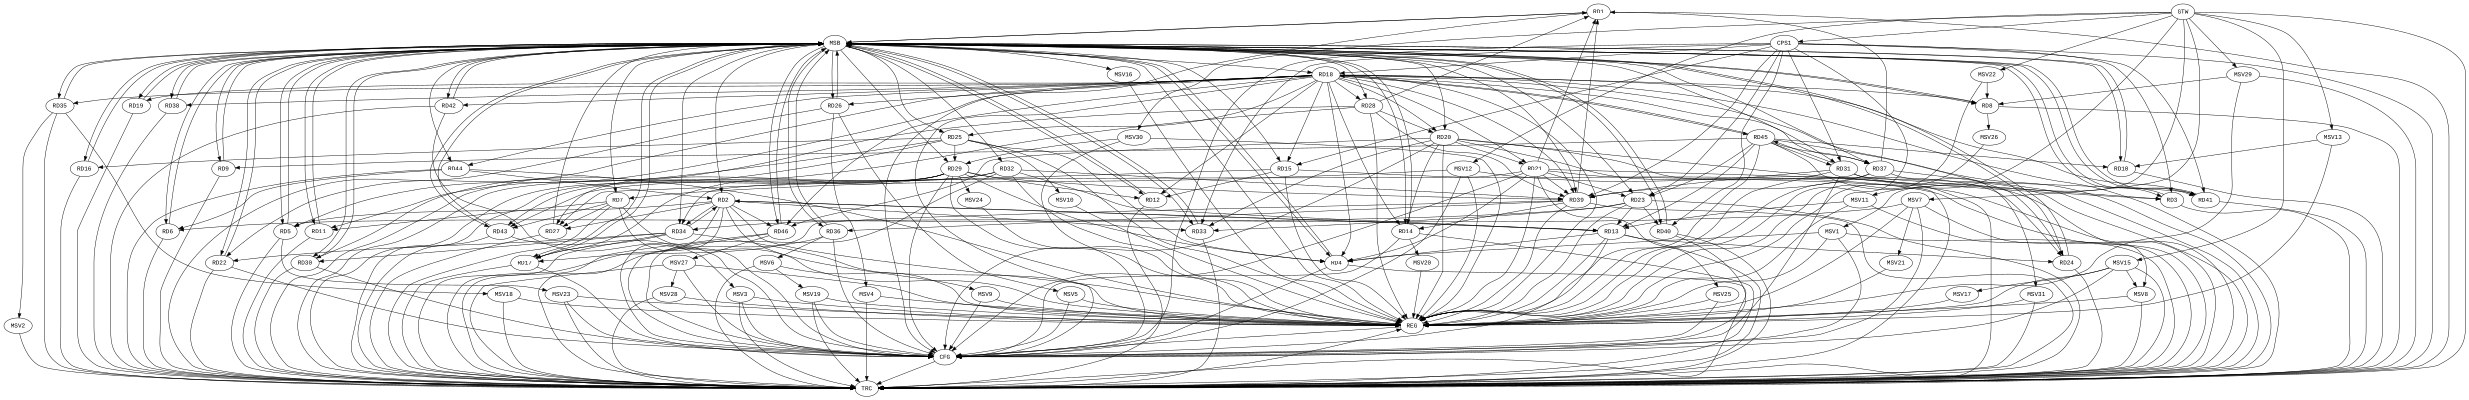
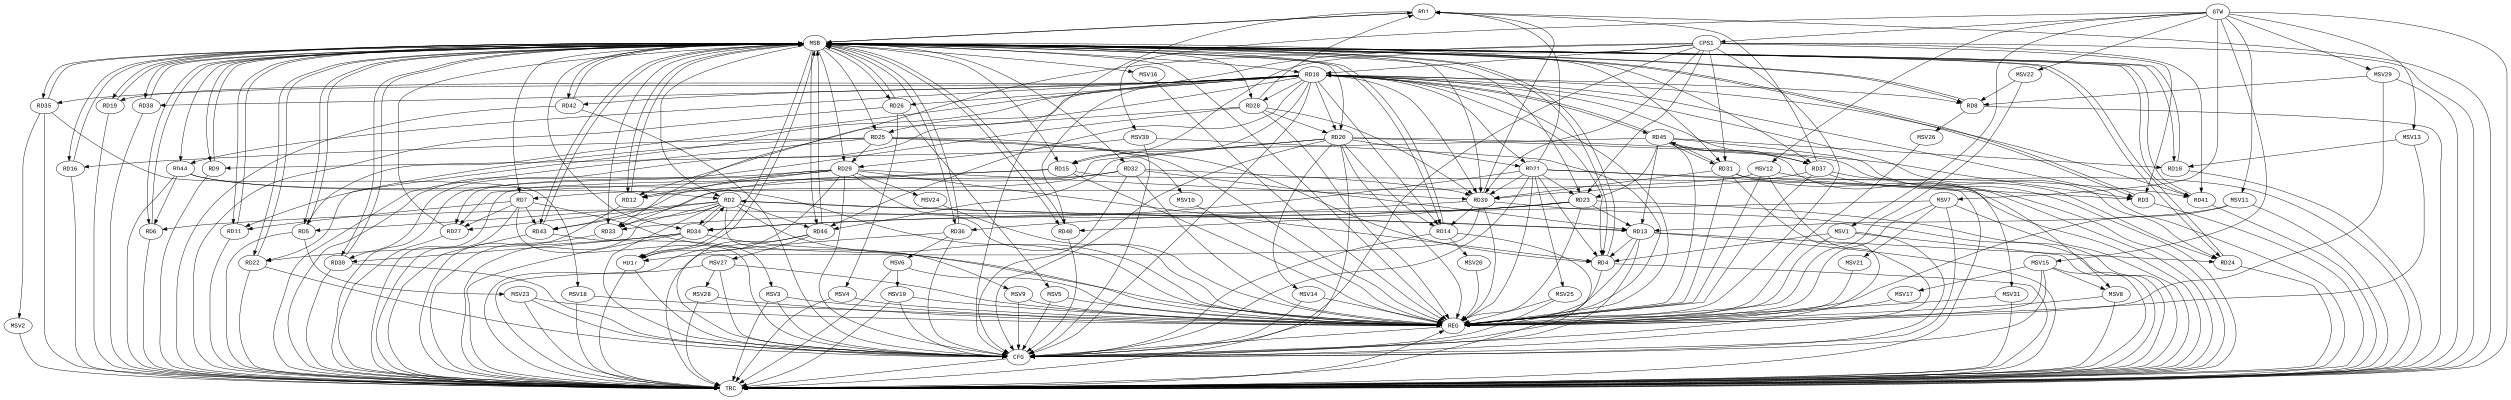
edge "RD33" -> "MSB": removed
node "MSV14": added
edge "RD40" -> "TRC": removed
